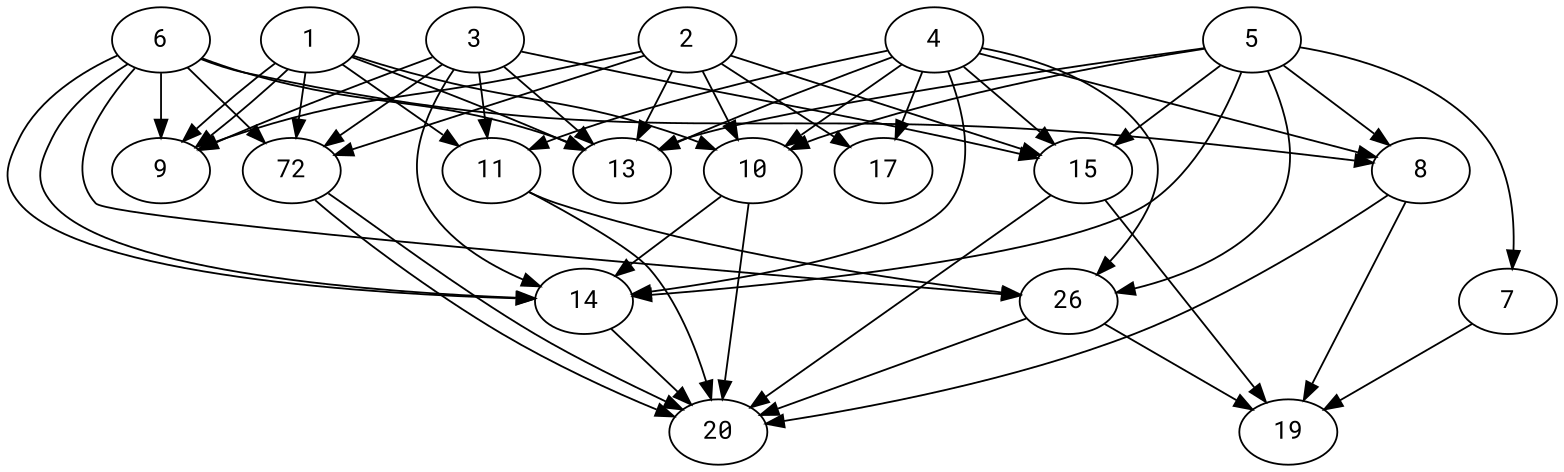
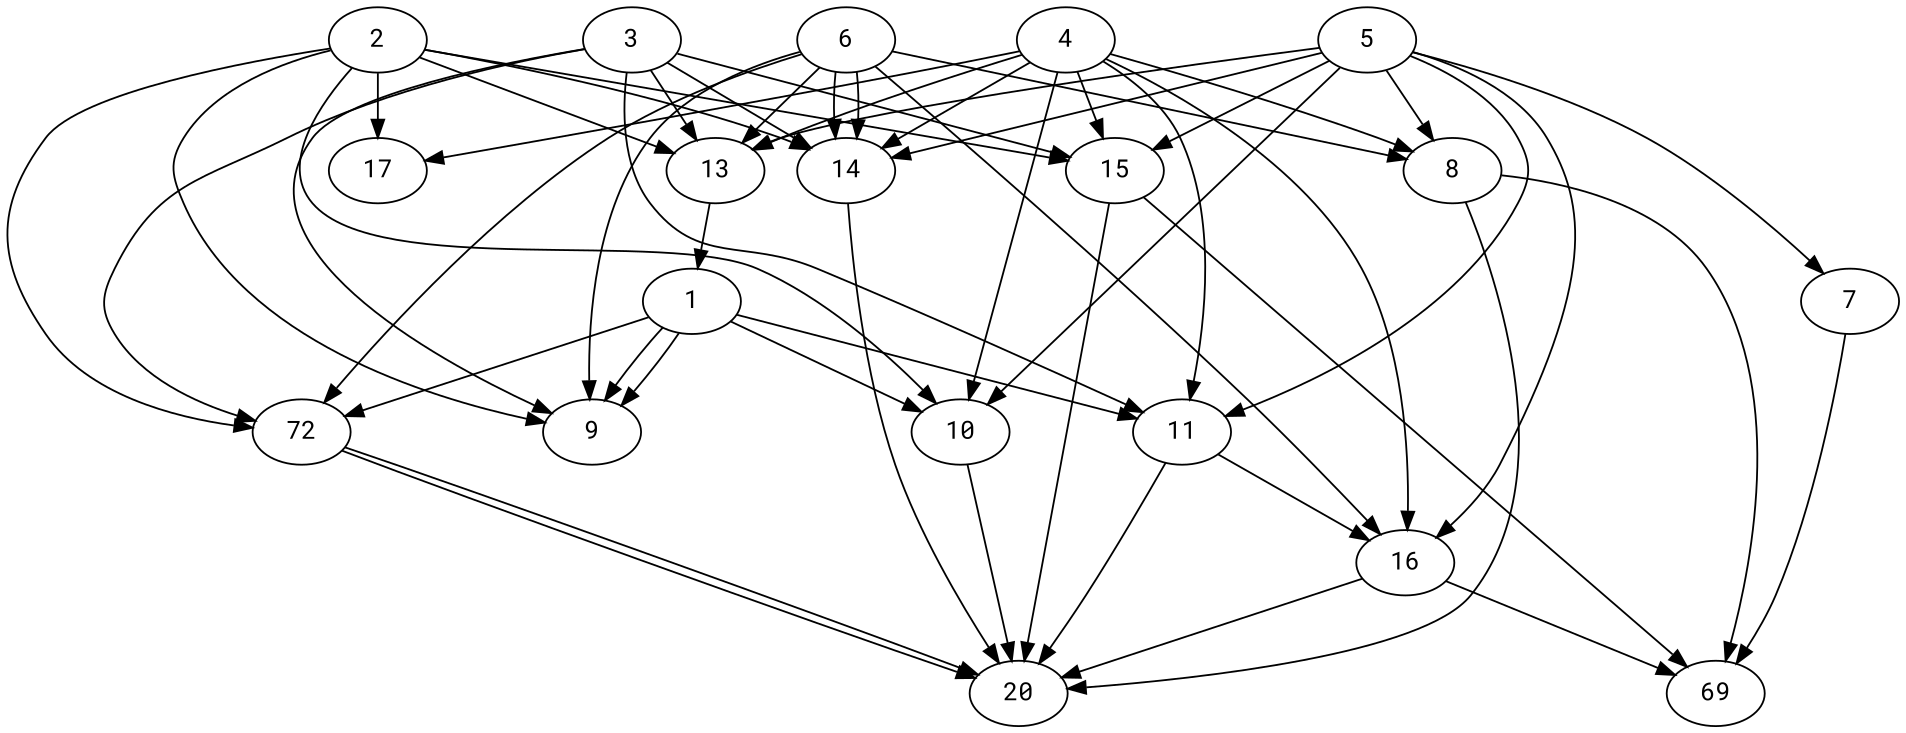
edge "1" -> "13": reversed
edge "10" -> "14": now "2" -> "14"
edge "5" -> "11": added
node "26": label "26" -> "16"
node "19": label "19" -> "69"
